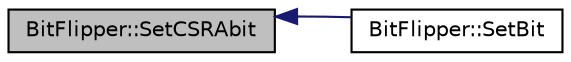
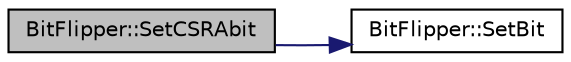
edge "BitFlipper::SetBit" -> "BitFlipper::SetCSRAbit": reversed
